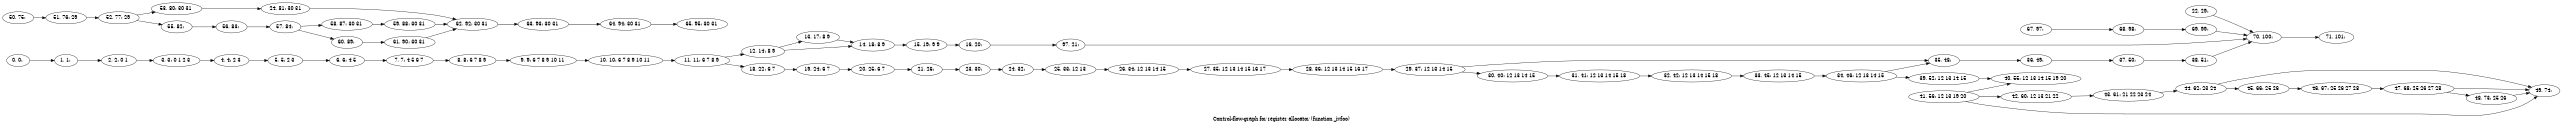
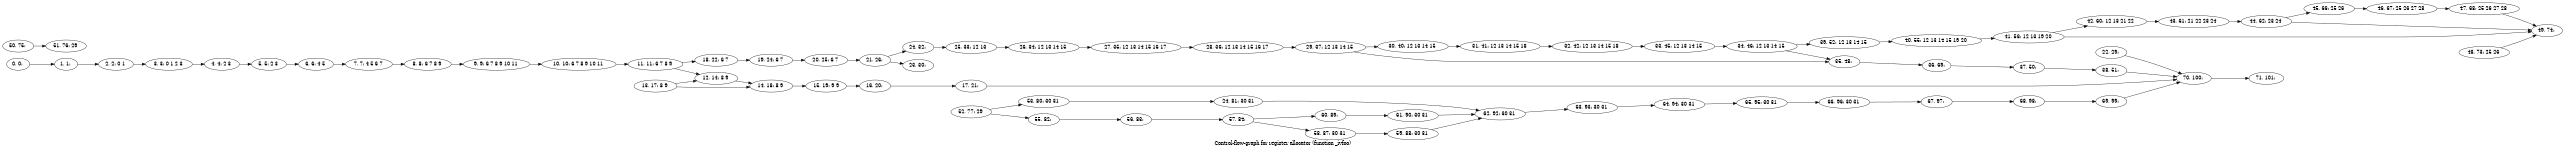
edge "51, 76: 29" -> "52, 77: 29": removed
edge "12, 14: 8 9" -> "13, 17: 8 9": reversed
node "97, 21:": label "97, 21:" -> "17, 21:"
node "36, 49:": label "36, 49:" -> "36, 69:"
edge "23, 30:" -> "24, 32:": now "21, 26:" -> "24, 32:"
edge "41, 56: 12 13 19 20" -> "40, 55: 12 13 14 15 19 20": reversed
edge "47, 68: 25 26 27 28" -> "48, 73: 25 26": removed
node "66, 96: 30 31": added
